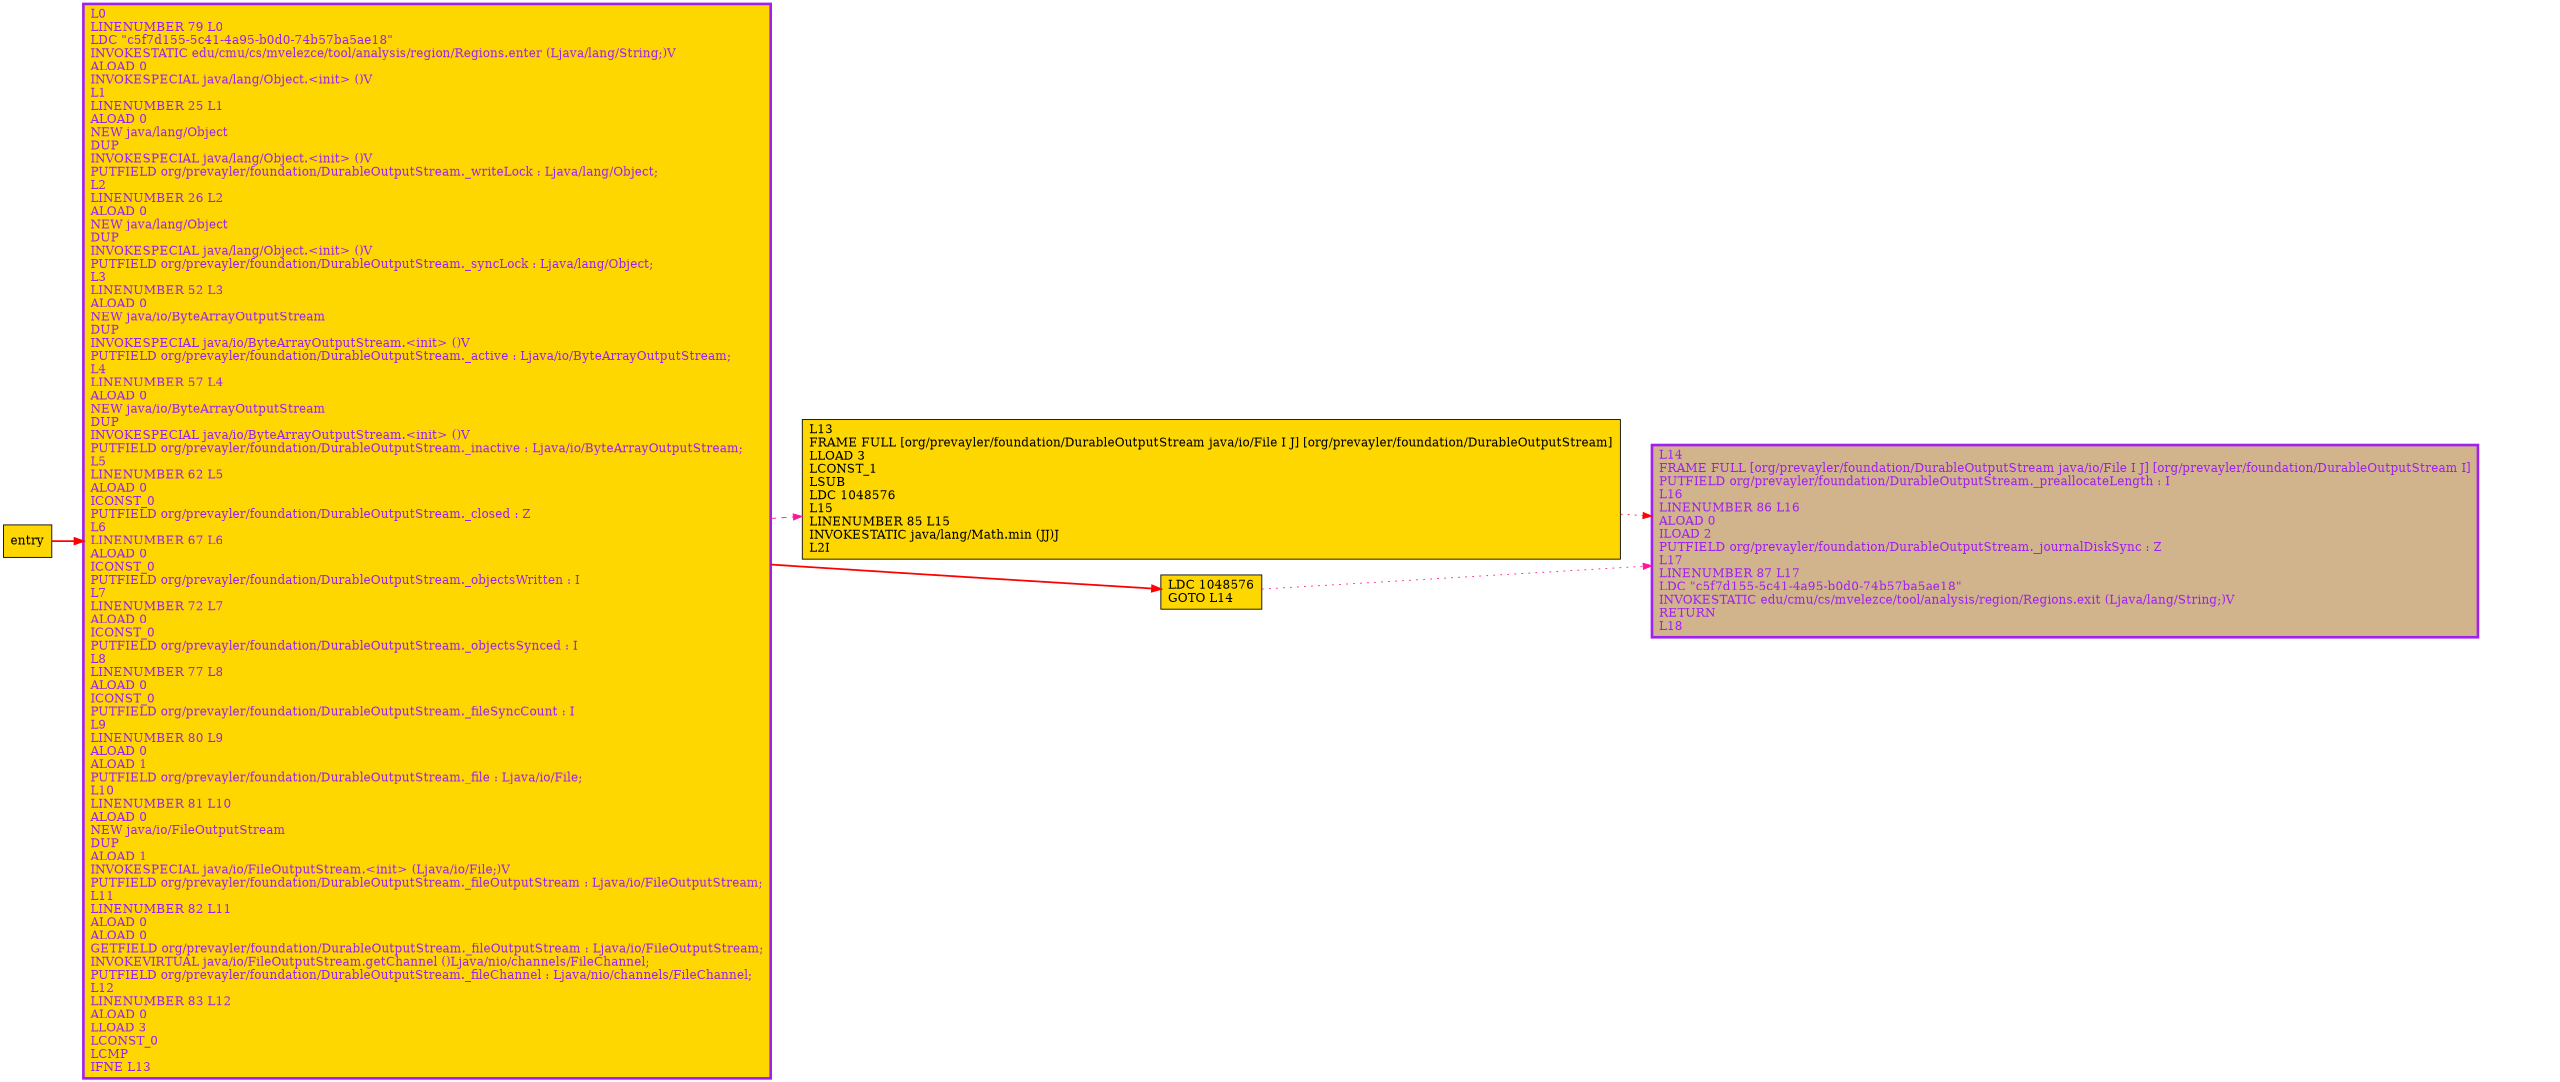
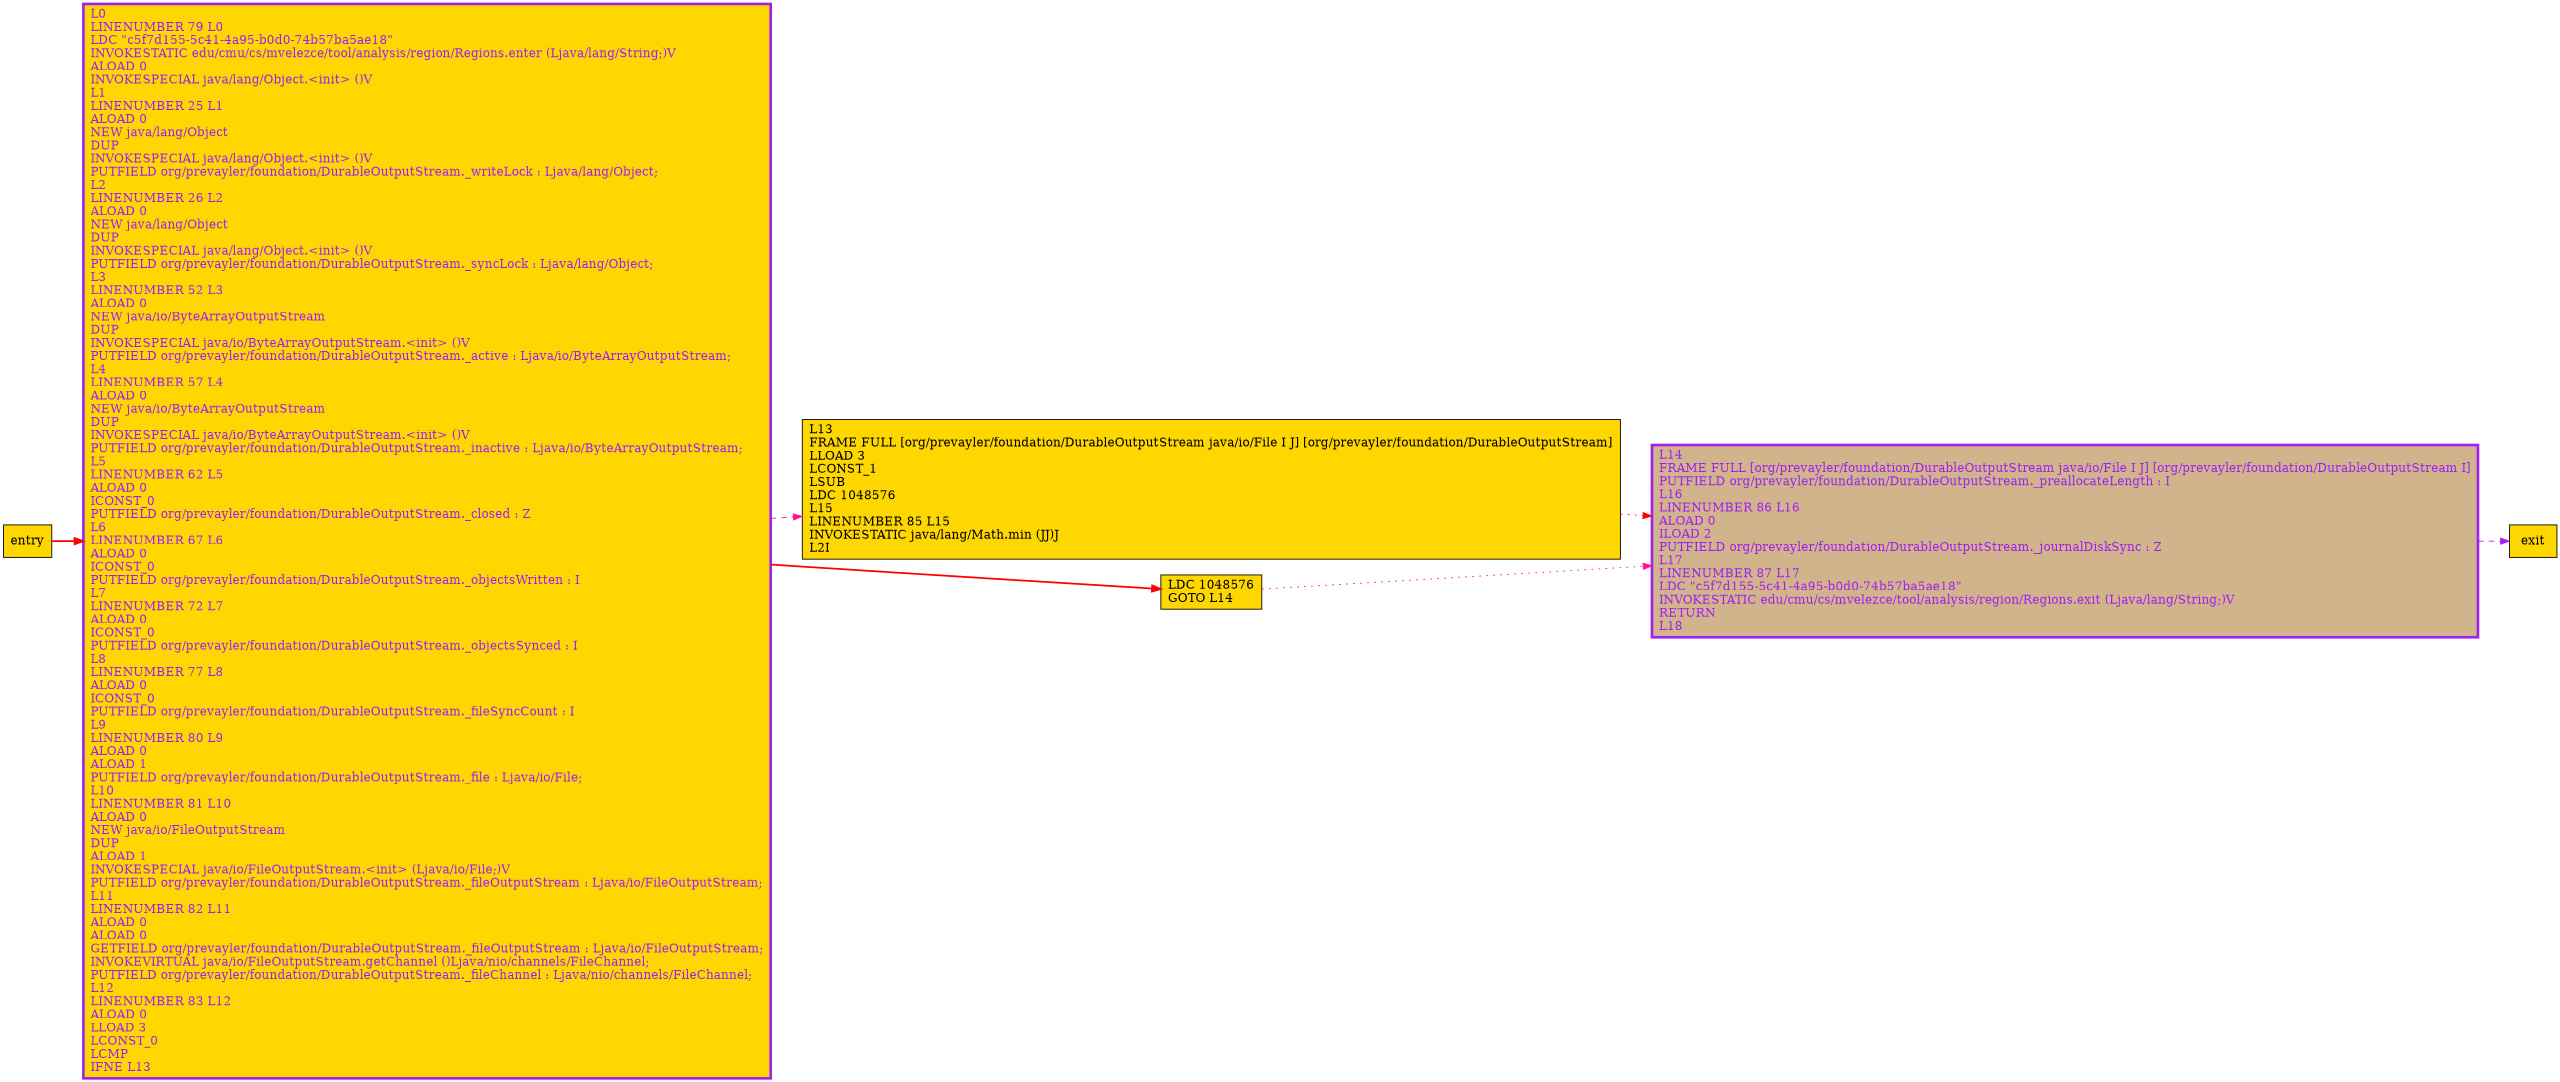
node "exit": added
